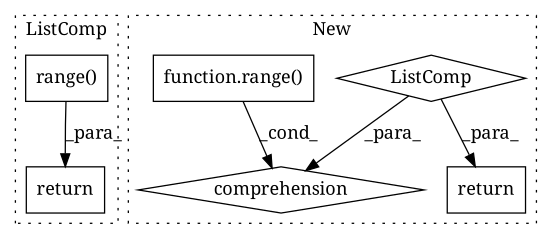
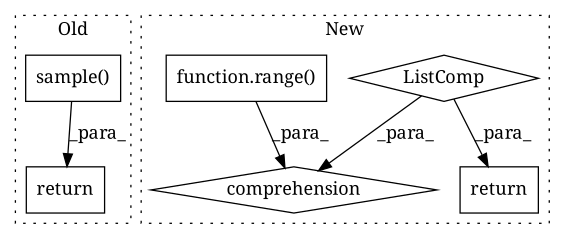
cluster "ListComp": label "ListComp" -> "Old"
node "range()": label "range()" -> "sample()"
edge "function.range()" -> "comprehension": label "_cond_" -> "_para_"
